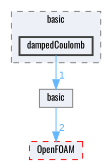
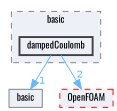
edge "basic" -> "OpenFOAM": now "dampedCoulomb" -> "OpenFOAM"
